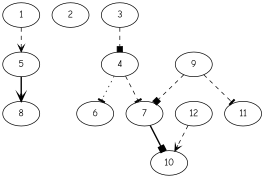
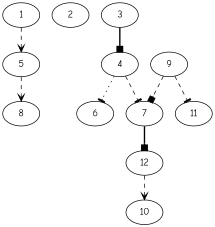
edge "3" -> "4": style dashed -> bold
edge "5" -> "8": style bold -> dashed
edge "7" -> "10": now "7" -> "12"
